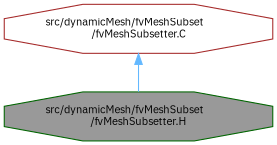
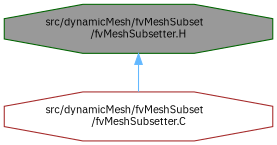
edge "src/dynamicMesh/fvMeshSubset /fvMeshSubsetter.H" -> "src/dynamicMesh/fvMeshSubset /fvMeshSubsetter.C": reversed
